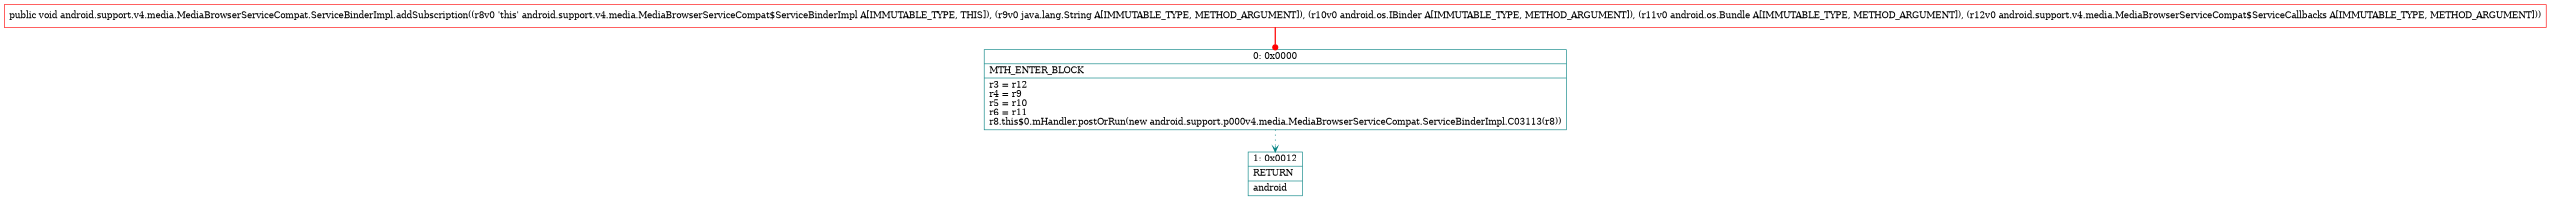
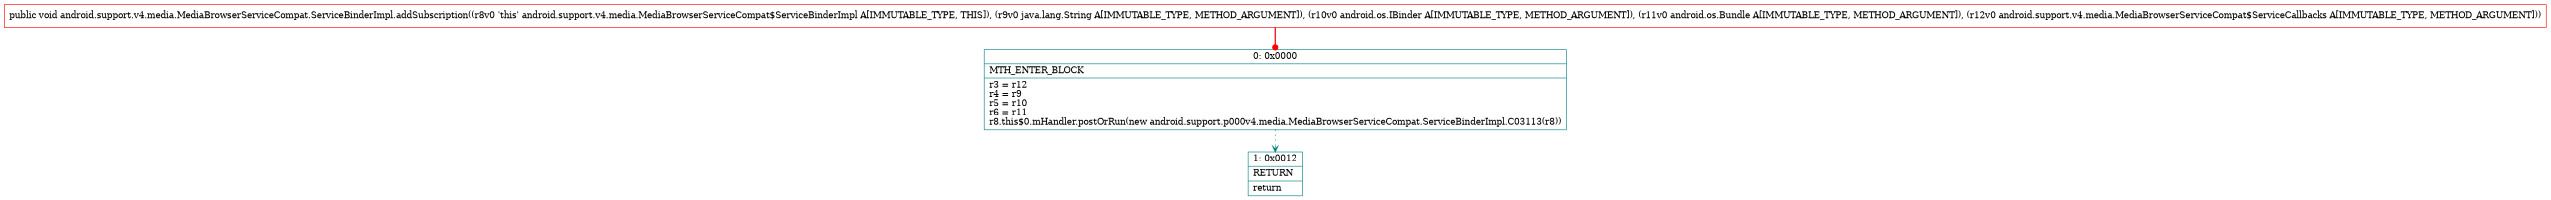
node "1: 0x0012": text "android" -> "return"
